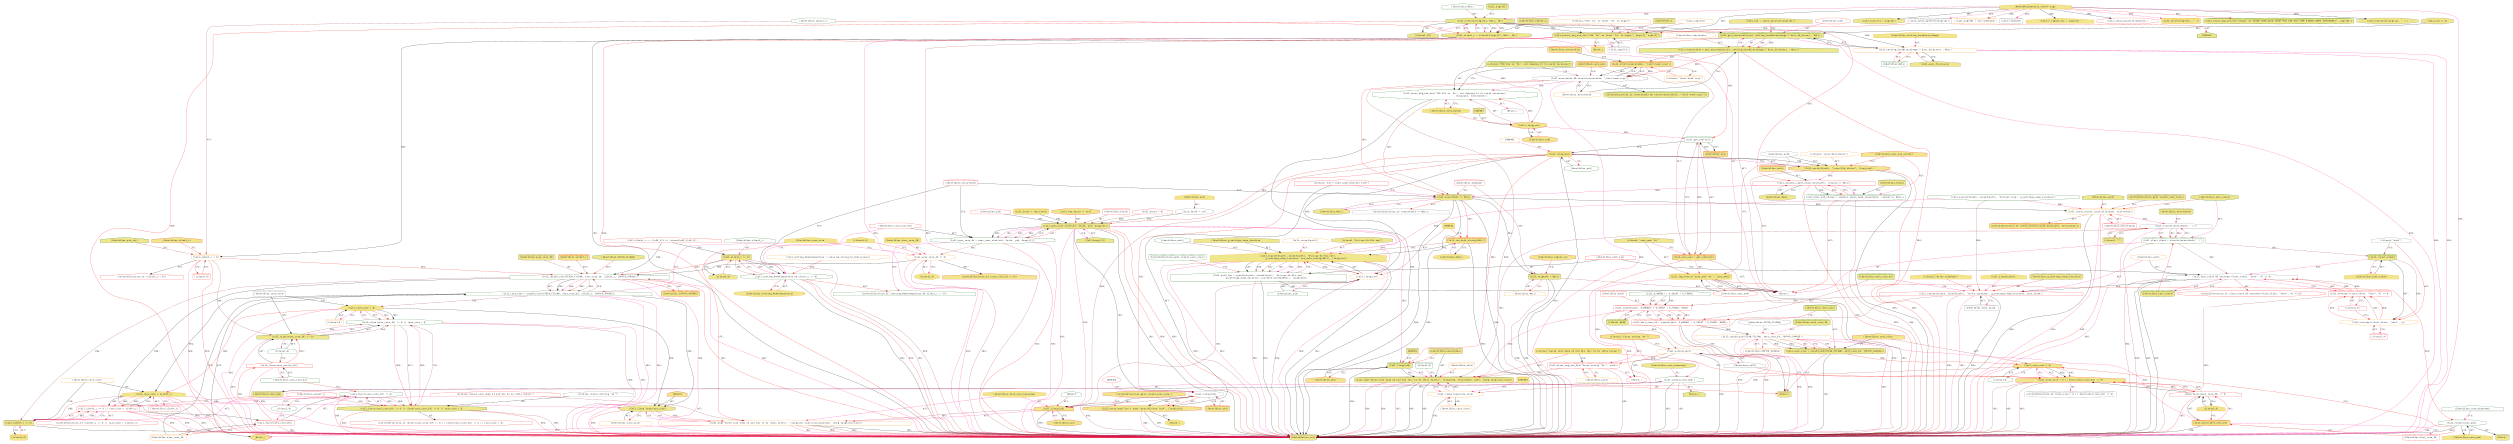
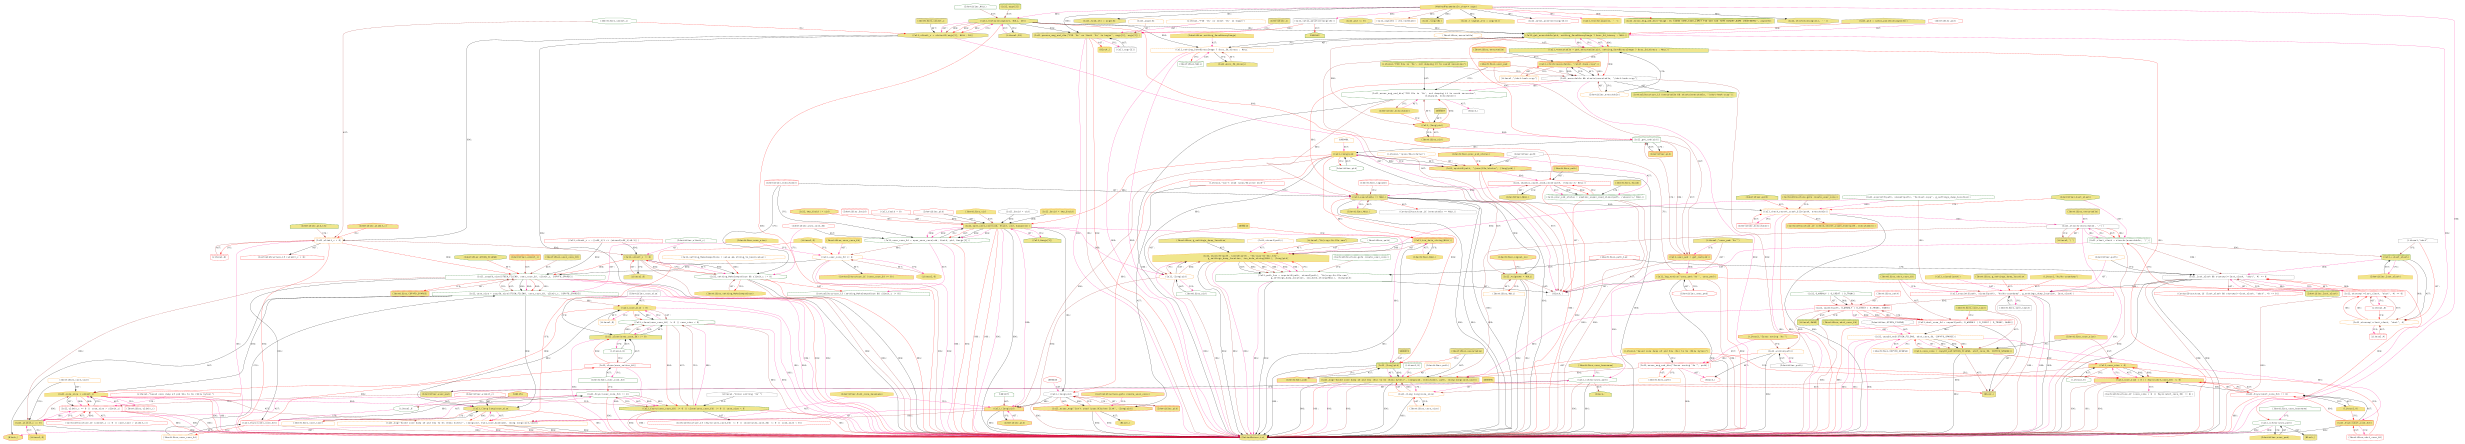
edge "(MethodParameterIn,char** argv)" -> "(Call,!argv[8])": color deeppink -> black
node "(Call,!argv[8])": fillcolor white -> khaki
edge "(Identifier,uid)" -> "(Call,fsuid = uid)": now "(Identifier,uid)" -> "(Call,open_user_core(uid, fsuid, pid, &argv[1]))"
edge "(Call,ulimit_c < 0)" -> "(Call,close(user_core_fd) != 0)": now "(Call,ulimit_c < 0)" -> "(Call,ulimit_c != 0)"
